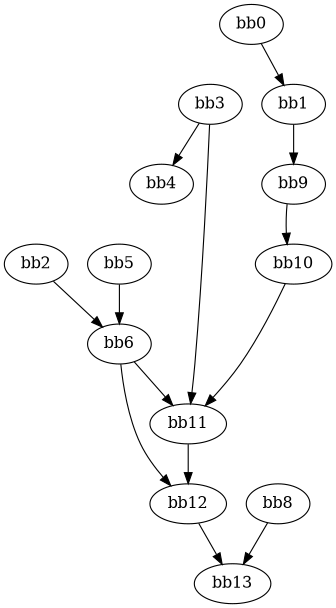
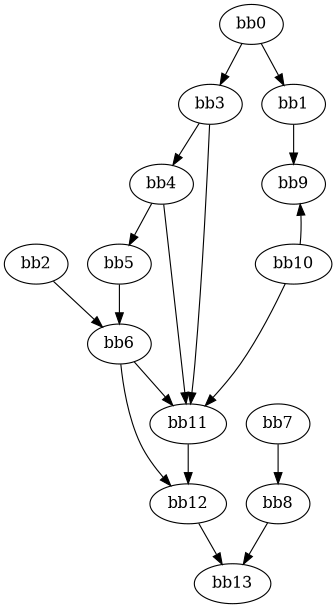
edge "bb0" -> "bb3": added
edge "bb4" -> "bb5": added
edge "bb9" -> "bb10": reversed
edge "bb4" -> "bb11": added
node "bb7": added
